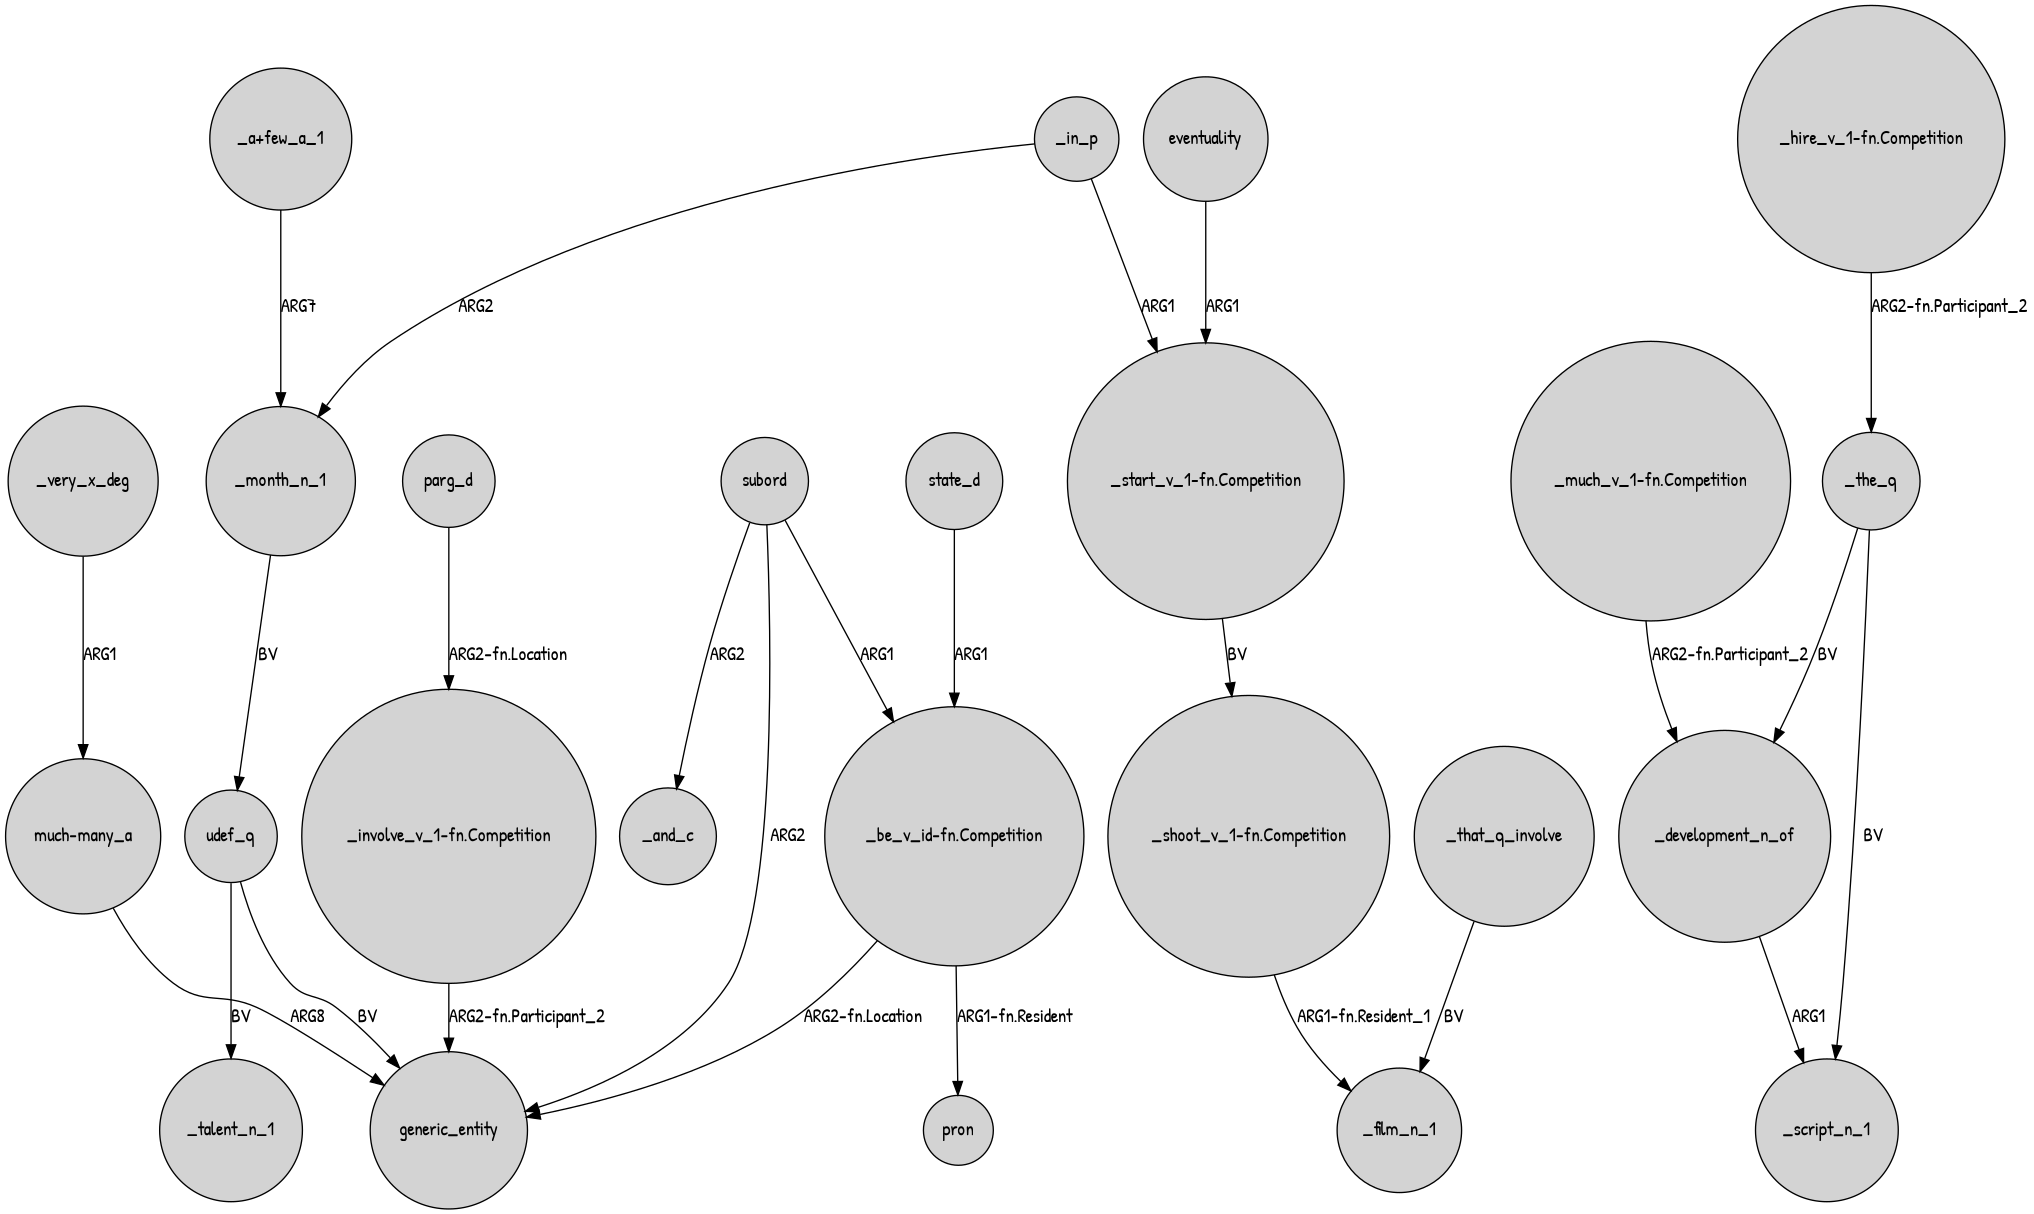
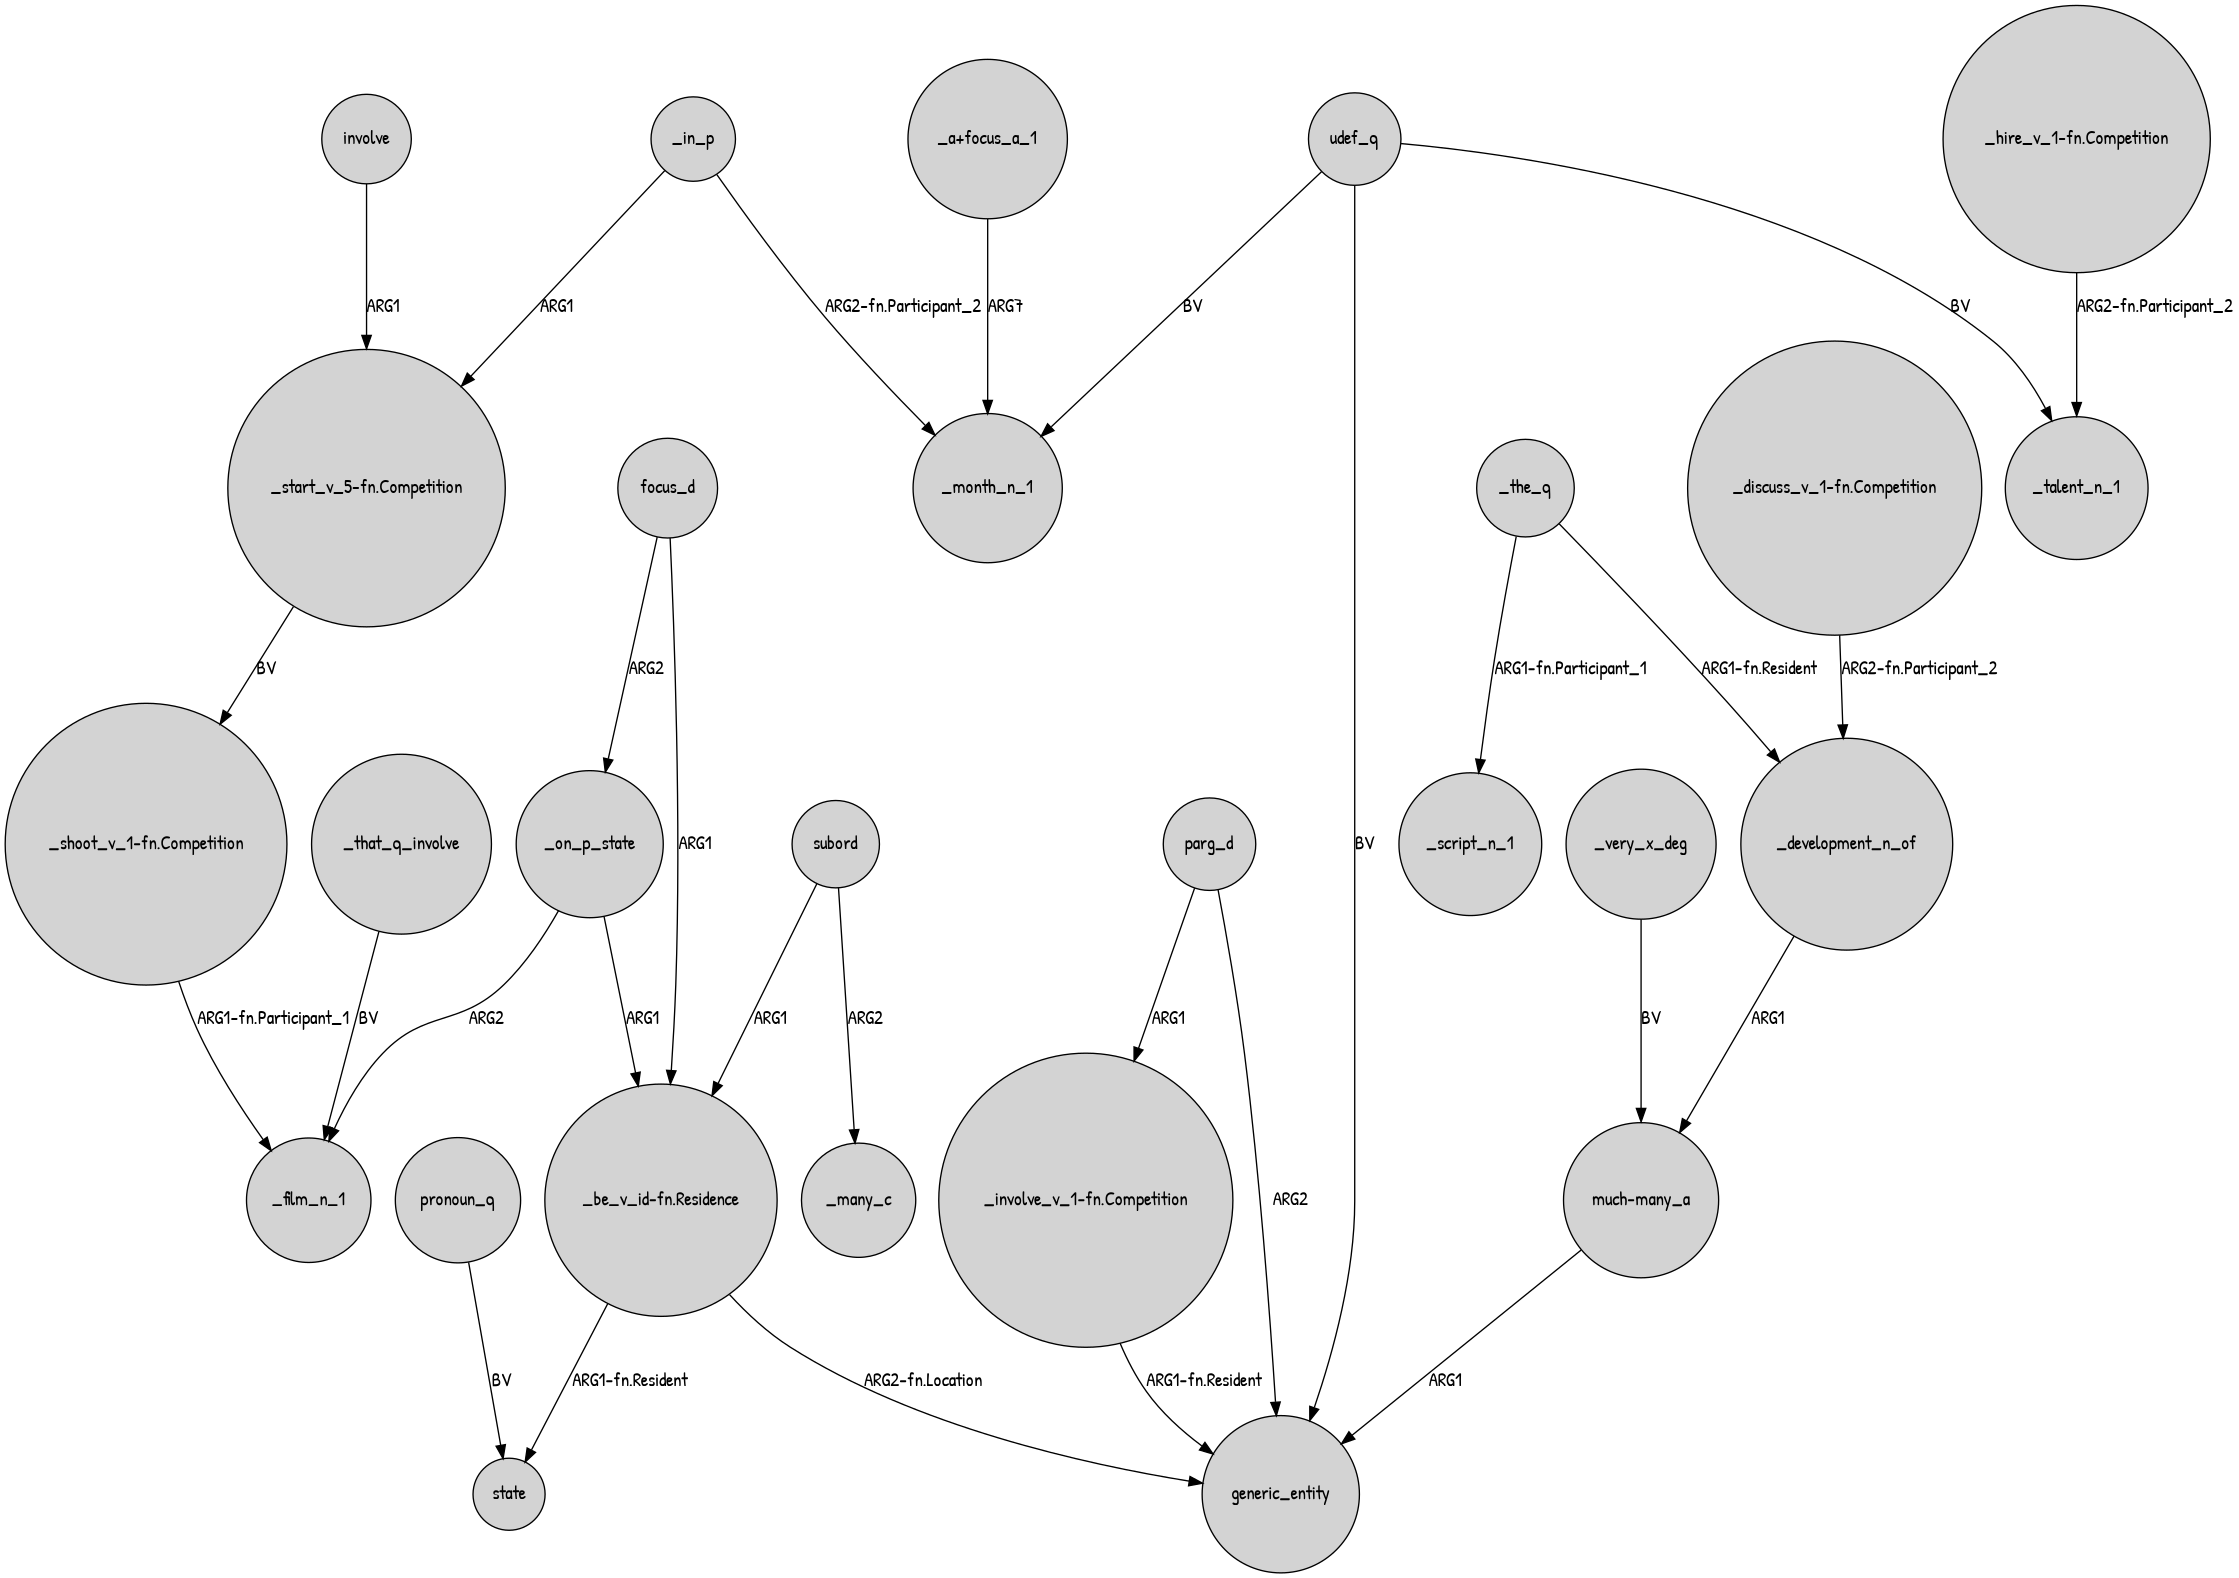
node "_a+few_a_1": label "_a+few_a_1" -> "_a+focus_a_1"
node "eventuality": label "eventuality" -> "involve"
edge "_in_p" -> "_month_n_1": label "ARG2" -> "ARG2-fn.Participant_2"
edge "_hire_v_1-fn.Competition" -> "_the_q": now "_hire_v_1-fn.Competition" -> "_talent_n_1"
node "state_d": label "state_d" -> "focus_d"
node "_start_v_1-fn.Competition": label "_start_v_1-fn.Competition" -> "_start_v_5-fn.Competition"
node "_much_v_1-fn.Competition": label "_much_v_1-fn.Competition" -> "_discuss_v_1-fn.Competition"
edge "_very_x_deg" -> "much-many_a": label "ARG1" -> "BV"
edge "parg_d" -> "_involve_v_1-fn.Competition": label "ARG2-fn.Location" -> "ARG1"
edge "_the_q" -> "_development_n_of": label "BV" -> "ARG1-fn.Resident"
edge "_month_n_1" -> "udef_q": reversed
node "_and_c": label "_and_c" -> "_many_c"
node "_be_v_id-fn.Competition": label "_be_v_id-fn.Competition" -> "_be_v_id-fn.Residence"
edge "_the_q" -> "_script_n_1": label "BV" -> "ARG1-fn.Participant_1"
node "_on_p_state": added
edge "subord" -> "generic_entity": now "parg_d" -> "generic_entity"
edge "_development_n_of" -> "_script_n_1": now "_development_n_of" -> "much-many_a"
edge "much-many_a" -> "generic_entity": label "ARG8" -> "ARG1"
edge "_involve_v_1-fn.Competition" -> "generic_entity": label "ARG2-fn.Participant_2" -> "ARG1-fn.Resident"
edge "_shoot_v_1-fn.Competition" -> "_film_n_1": label "ARG1-fn.Resident_1" -> "ARG1-fn.Participant_1"
node "pron": label "pron" -> "state"
node "pronoun_q": added
